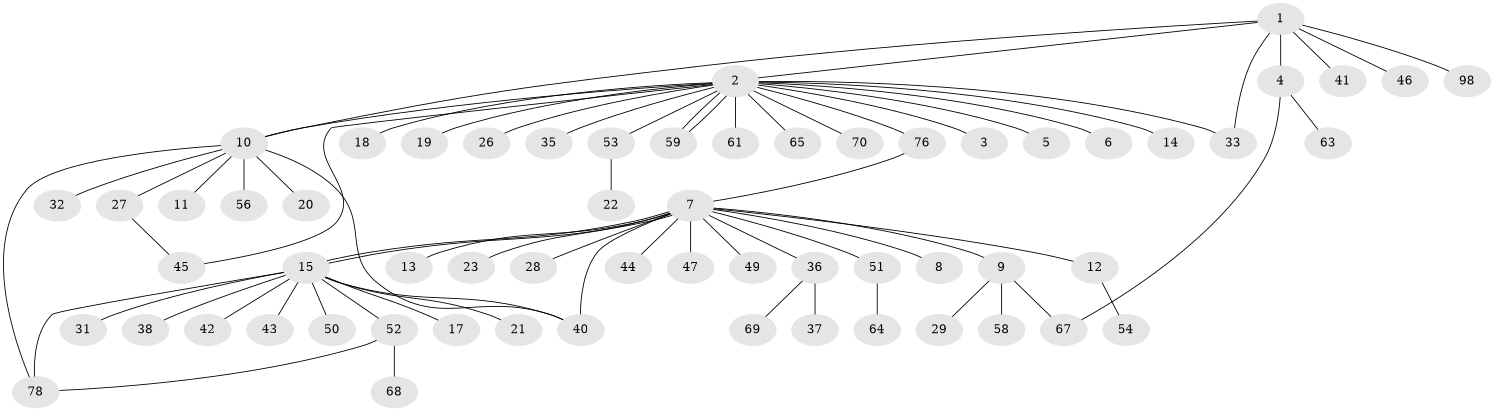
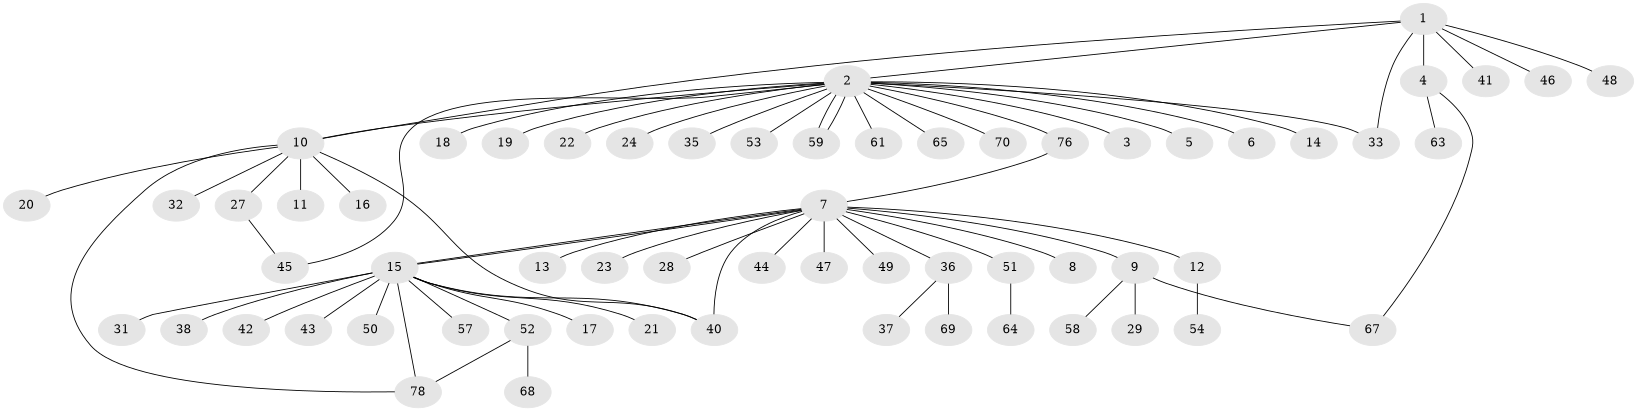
node "98": label "98" -> "48"
node "26": label "26" -> "24"
edge "53" -- "22": now "2" -- "22"
node "56": label "56" -> "16"
node "57": added
